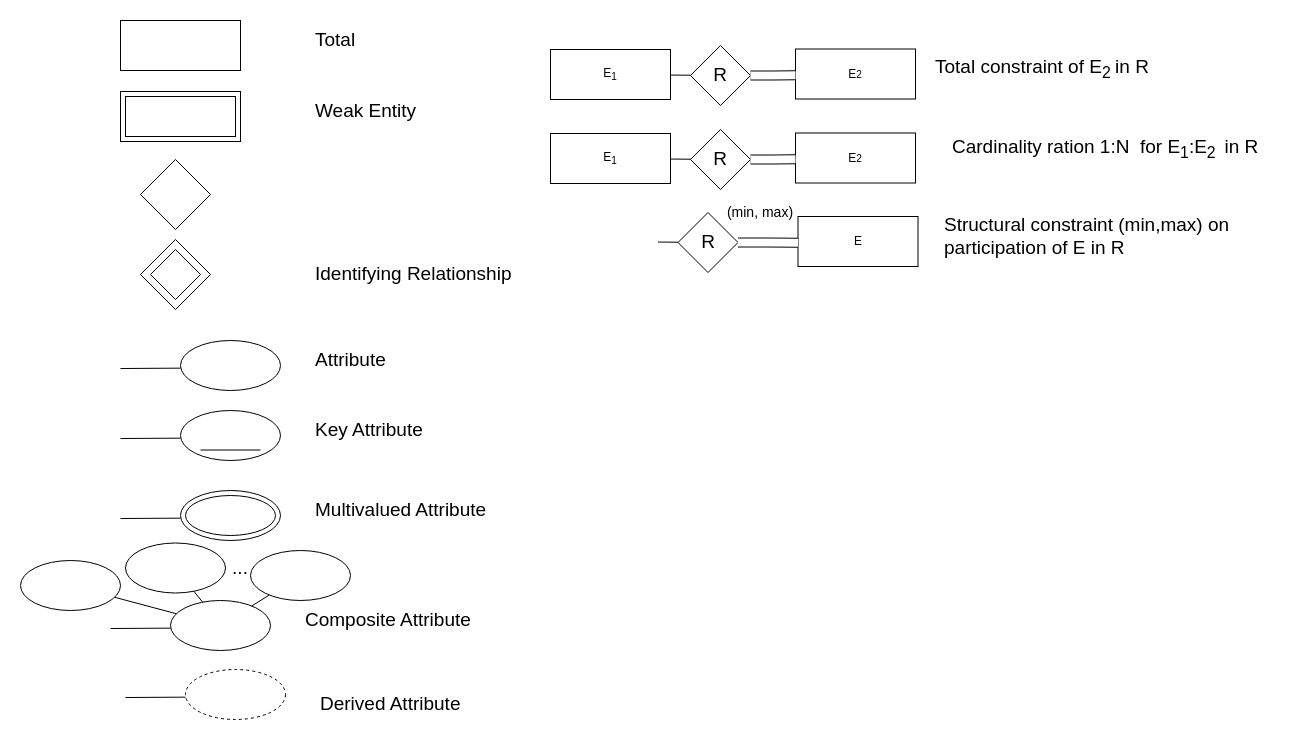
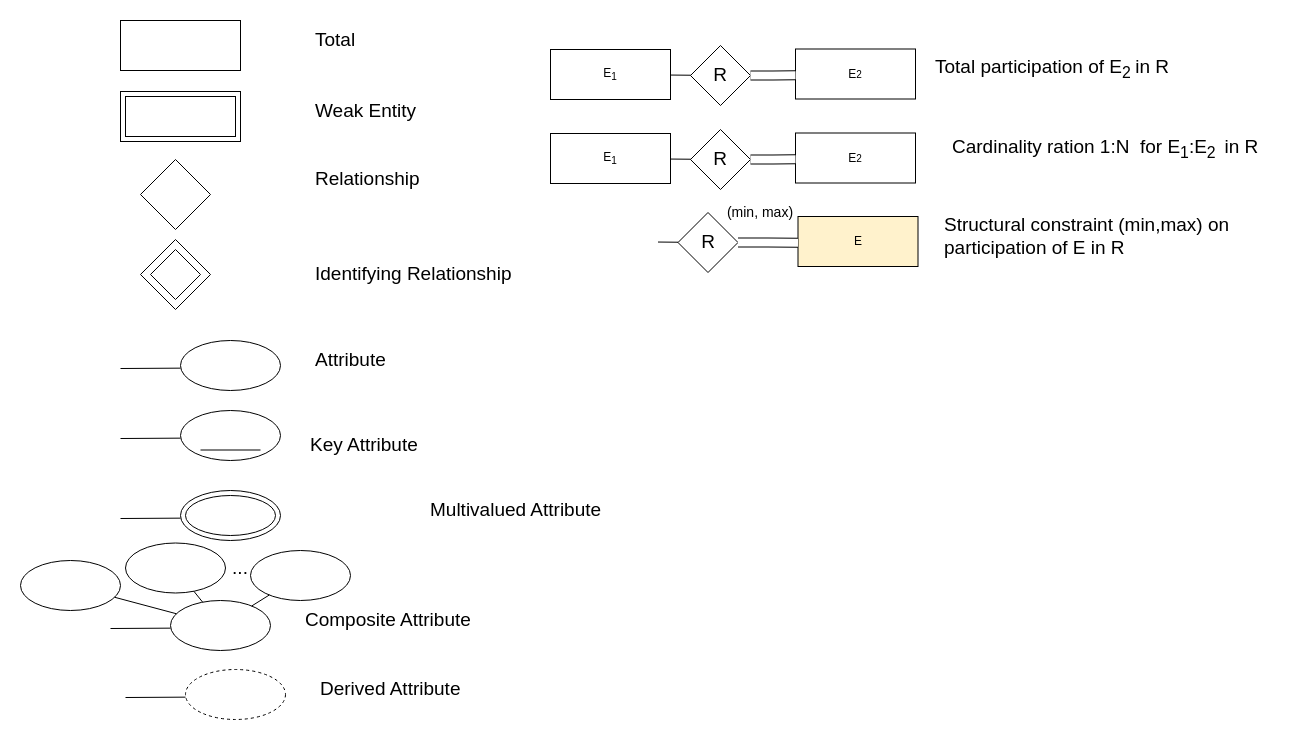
node "Total constraint of E2 in R": label "Total constraint of E2 in R" -> "Total participation of E2 in R"
node "Relationship": added
node "E": fillcolor #ffffff -> #fff2cc
node "Key Attribute": moved (404, 431) -> (399, 446)
node "Multivalued Attribute": moved (439, 511) -> (554, 511)
node "Derived Attribute": moved (410, 705) -> (410, 690)
